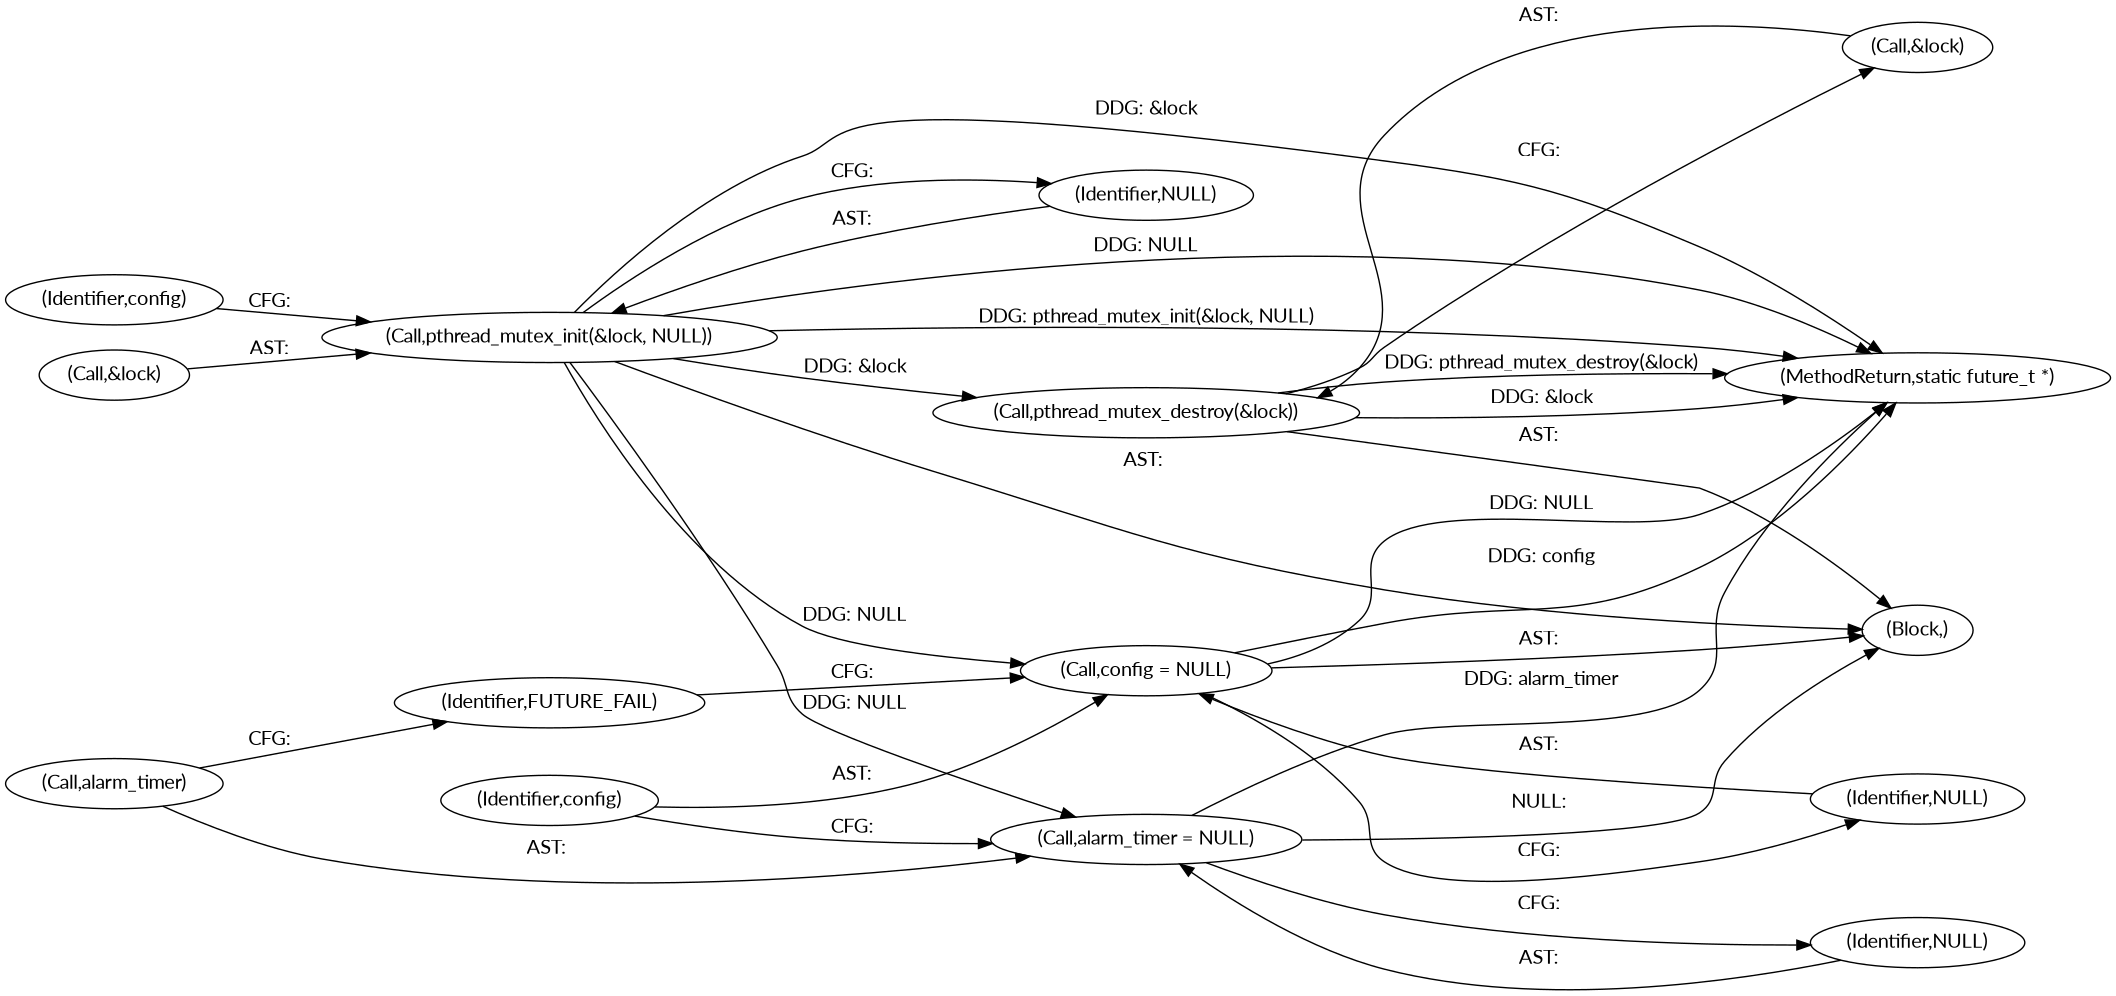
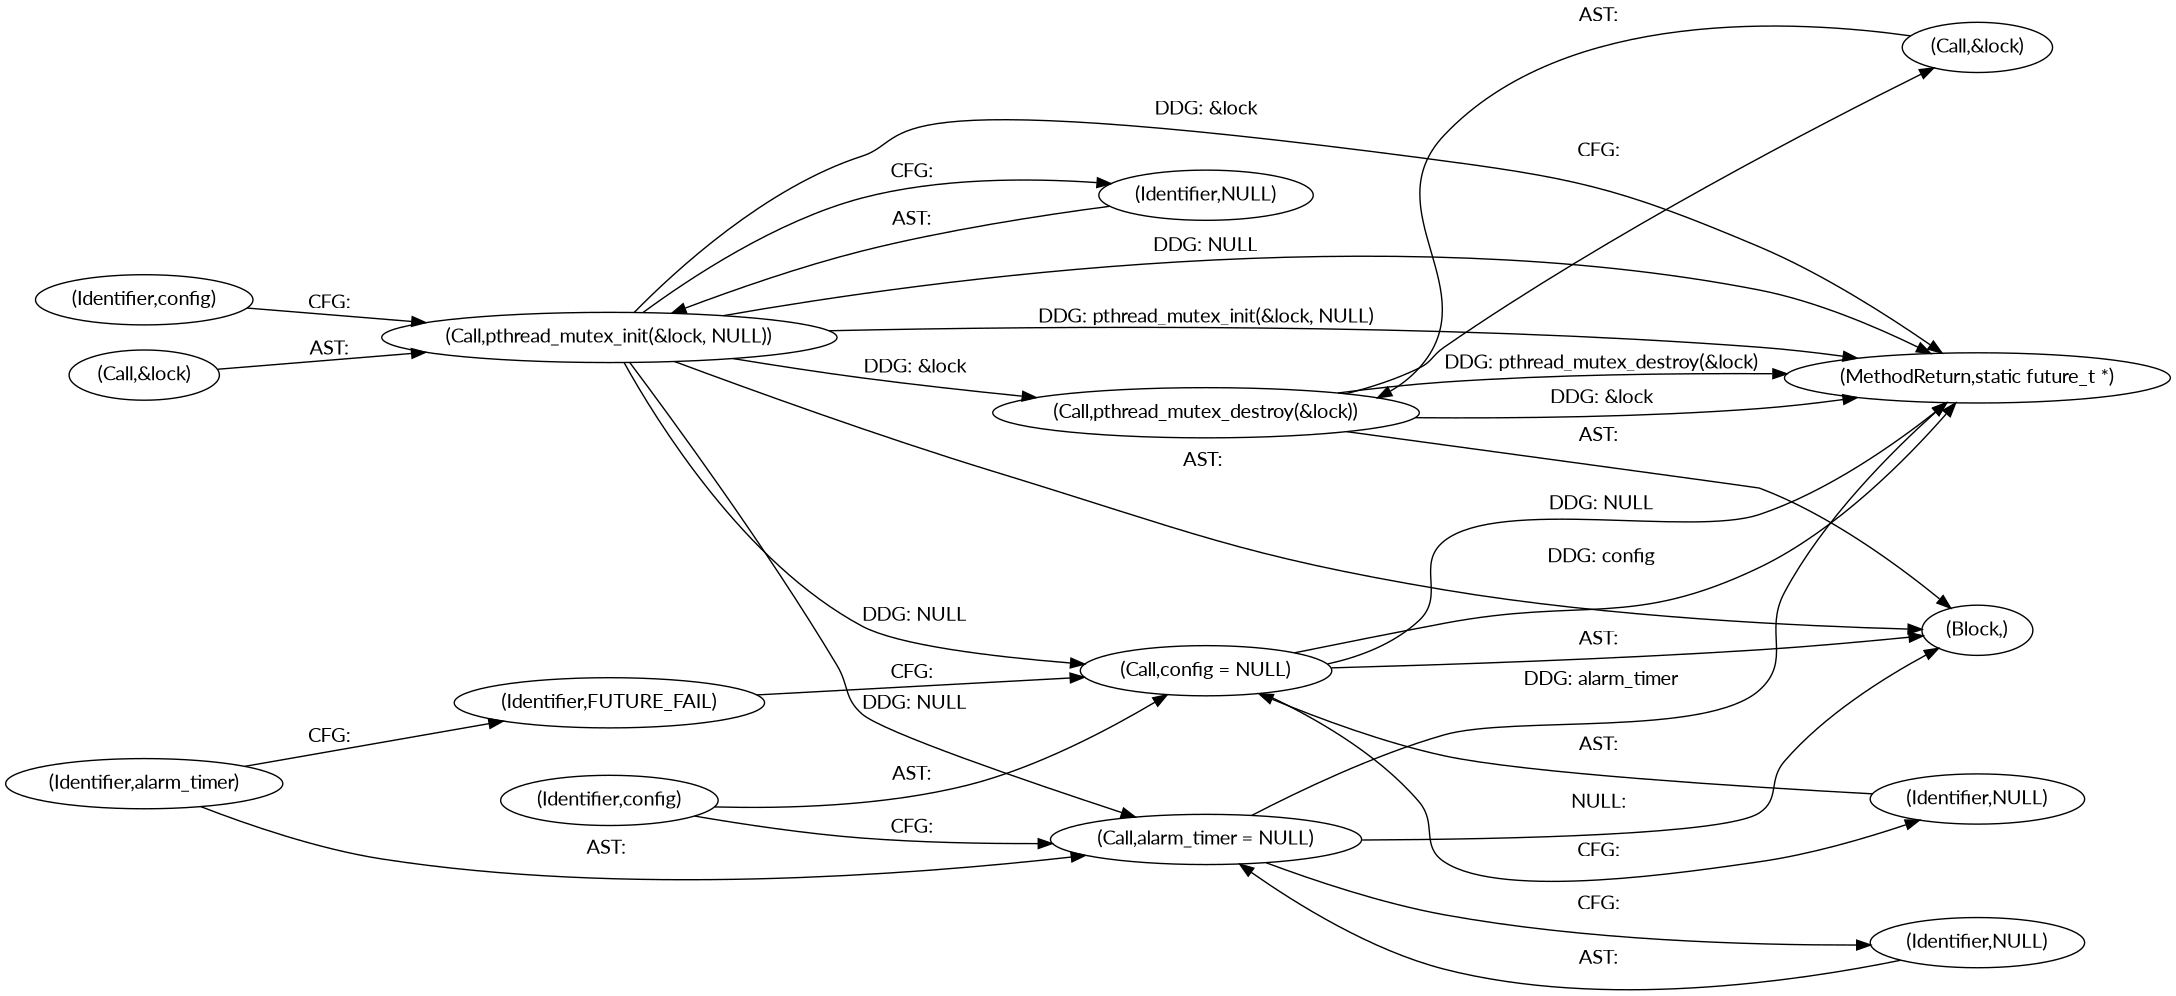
node "(Call,alarm_timer)": label "(Call,alarm_timer)" -> "(Identifier,alarm_timer)"
